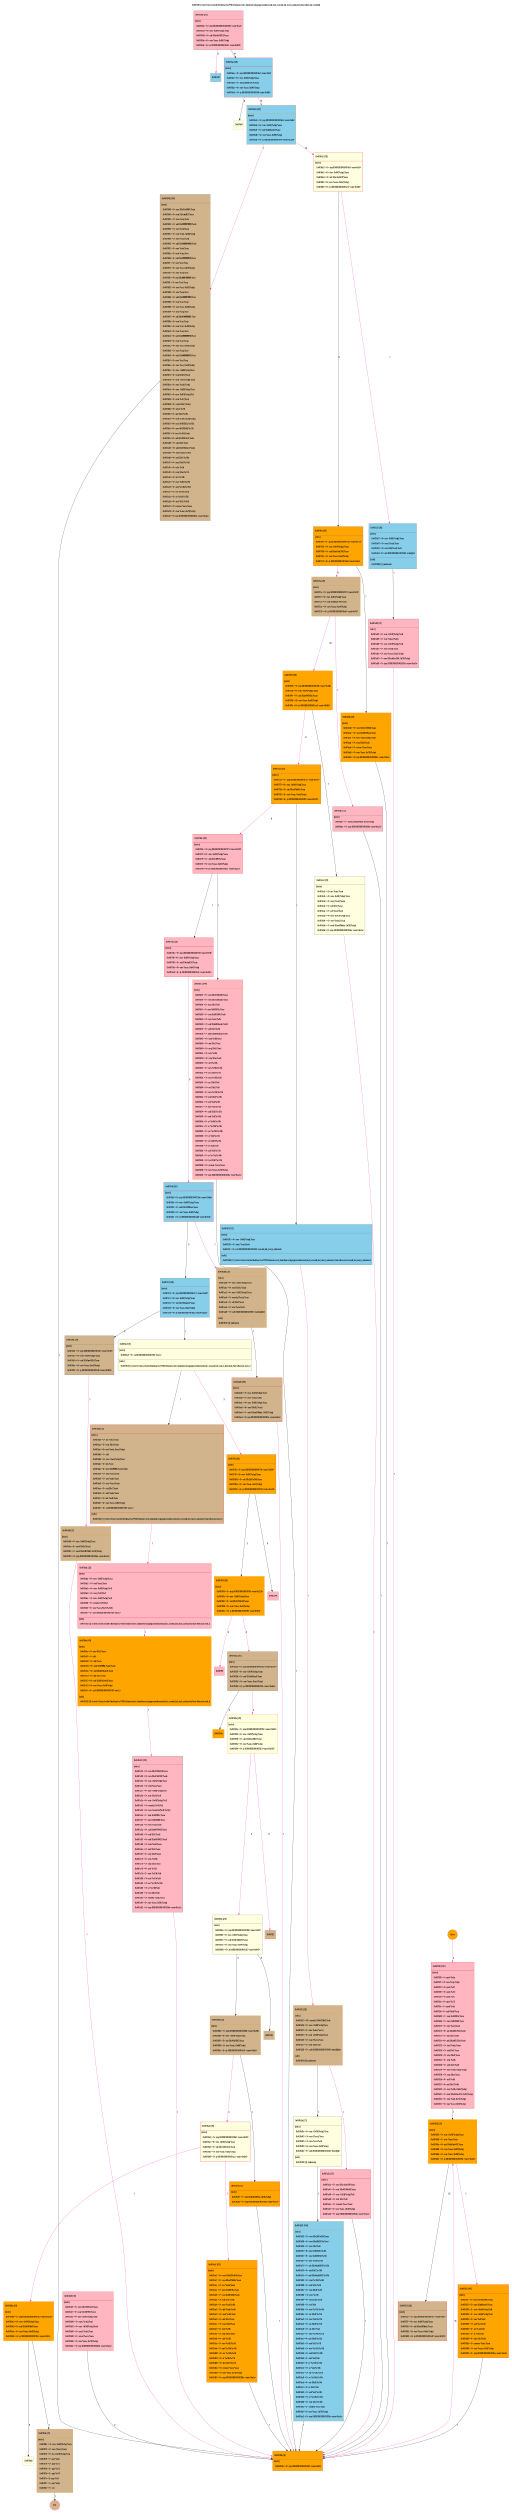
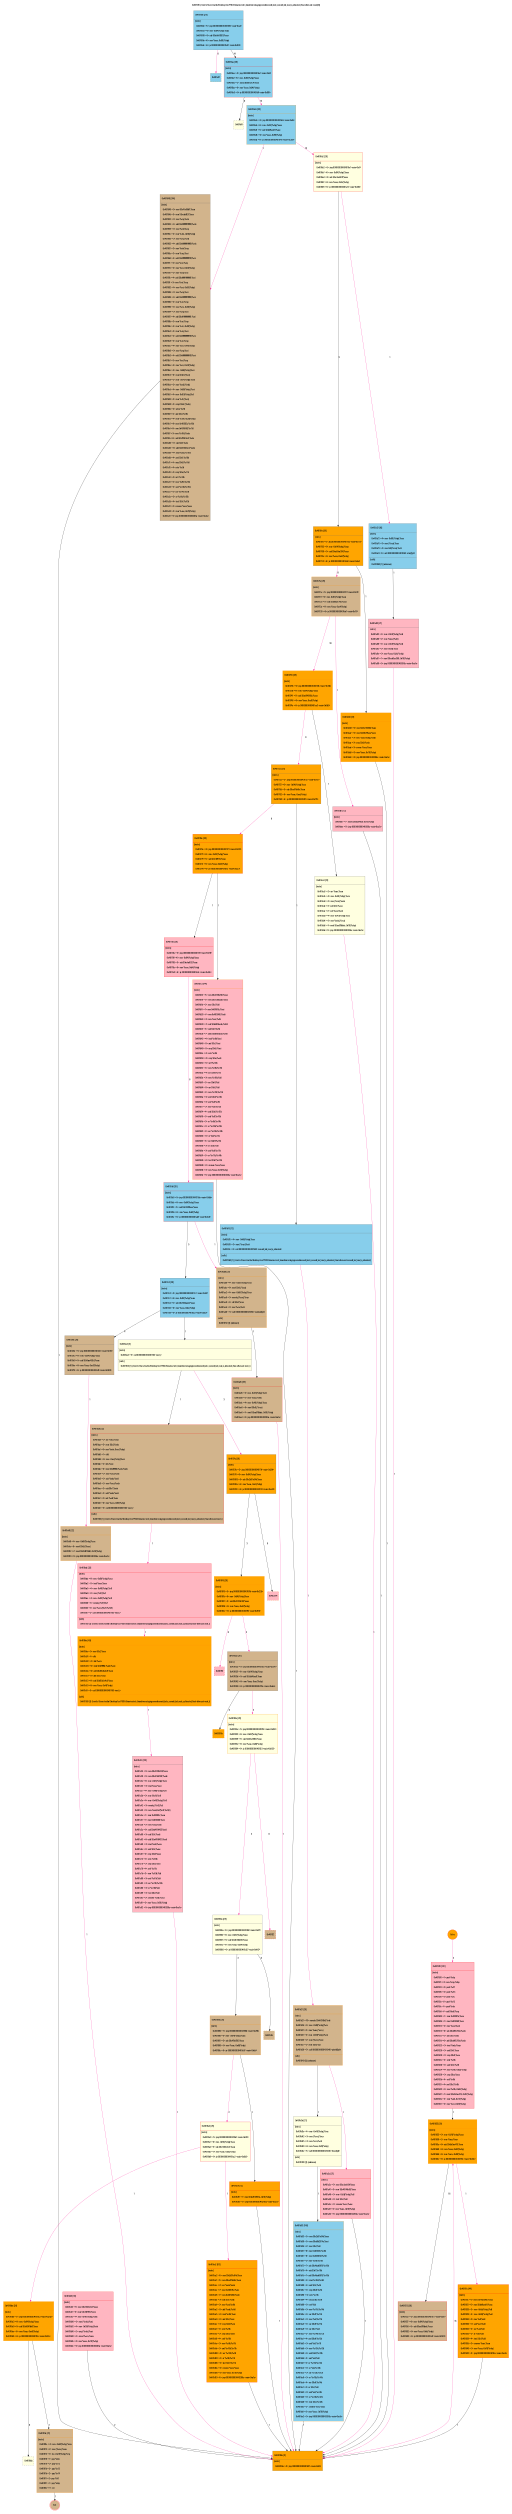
node "0x40168e [28]": fillcolor lightpink -> skyblue
node "0x40176e [28]": fillcolor lightpink -> orange
